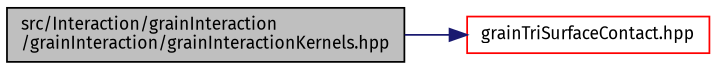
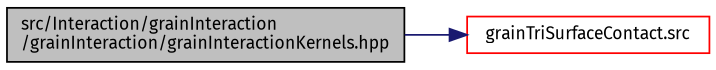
node "grainTriSurfaceContact.hpp": label "grainTriSurfaceContact.hpp" -> "grainTriSurfaceContact.src"
